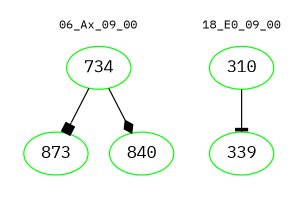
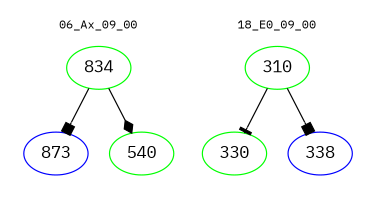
node "734": label "734" -> "834"
node "873": color green -> blue
node "840": label "840" -> "540"
node "339": label "339" -> "330"
node "338": added
